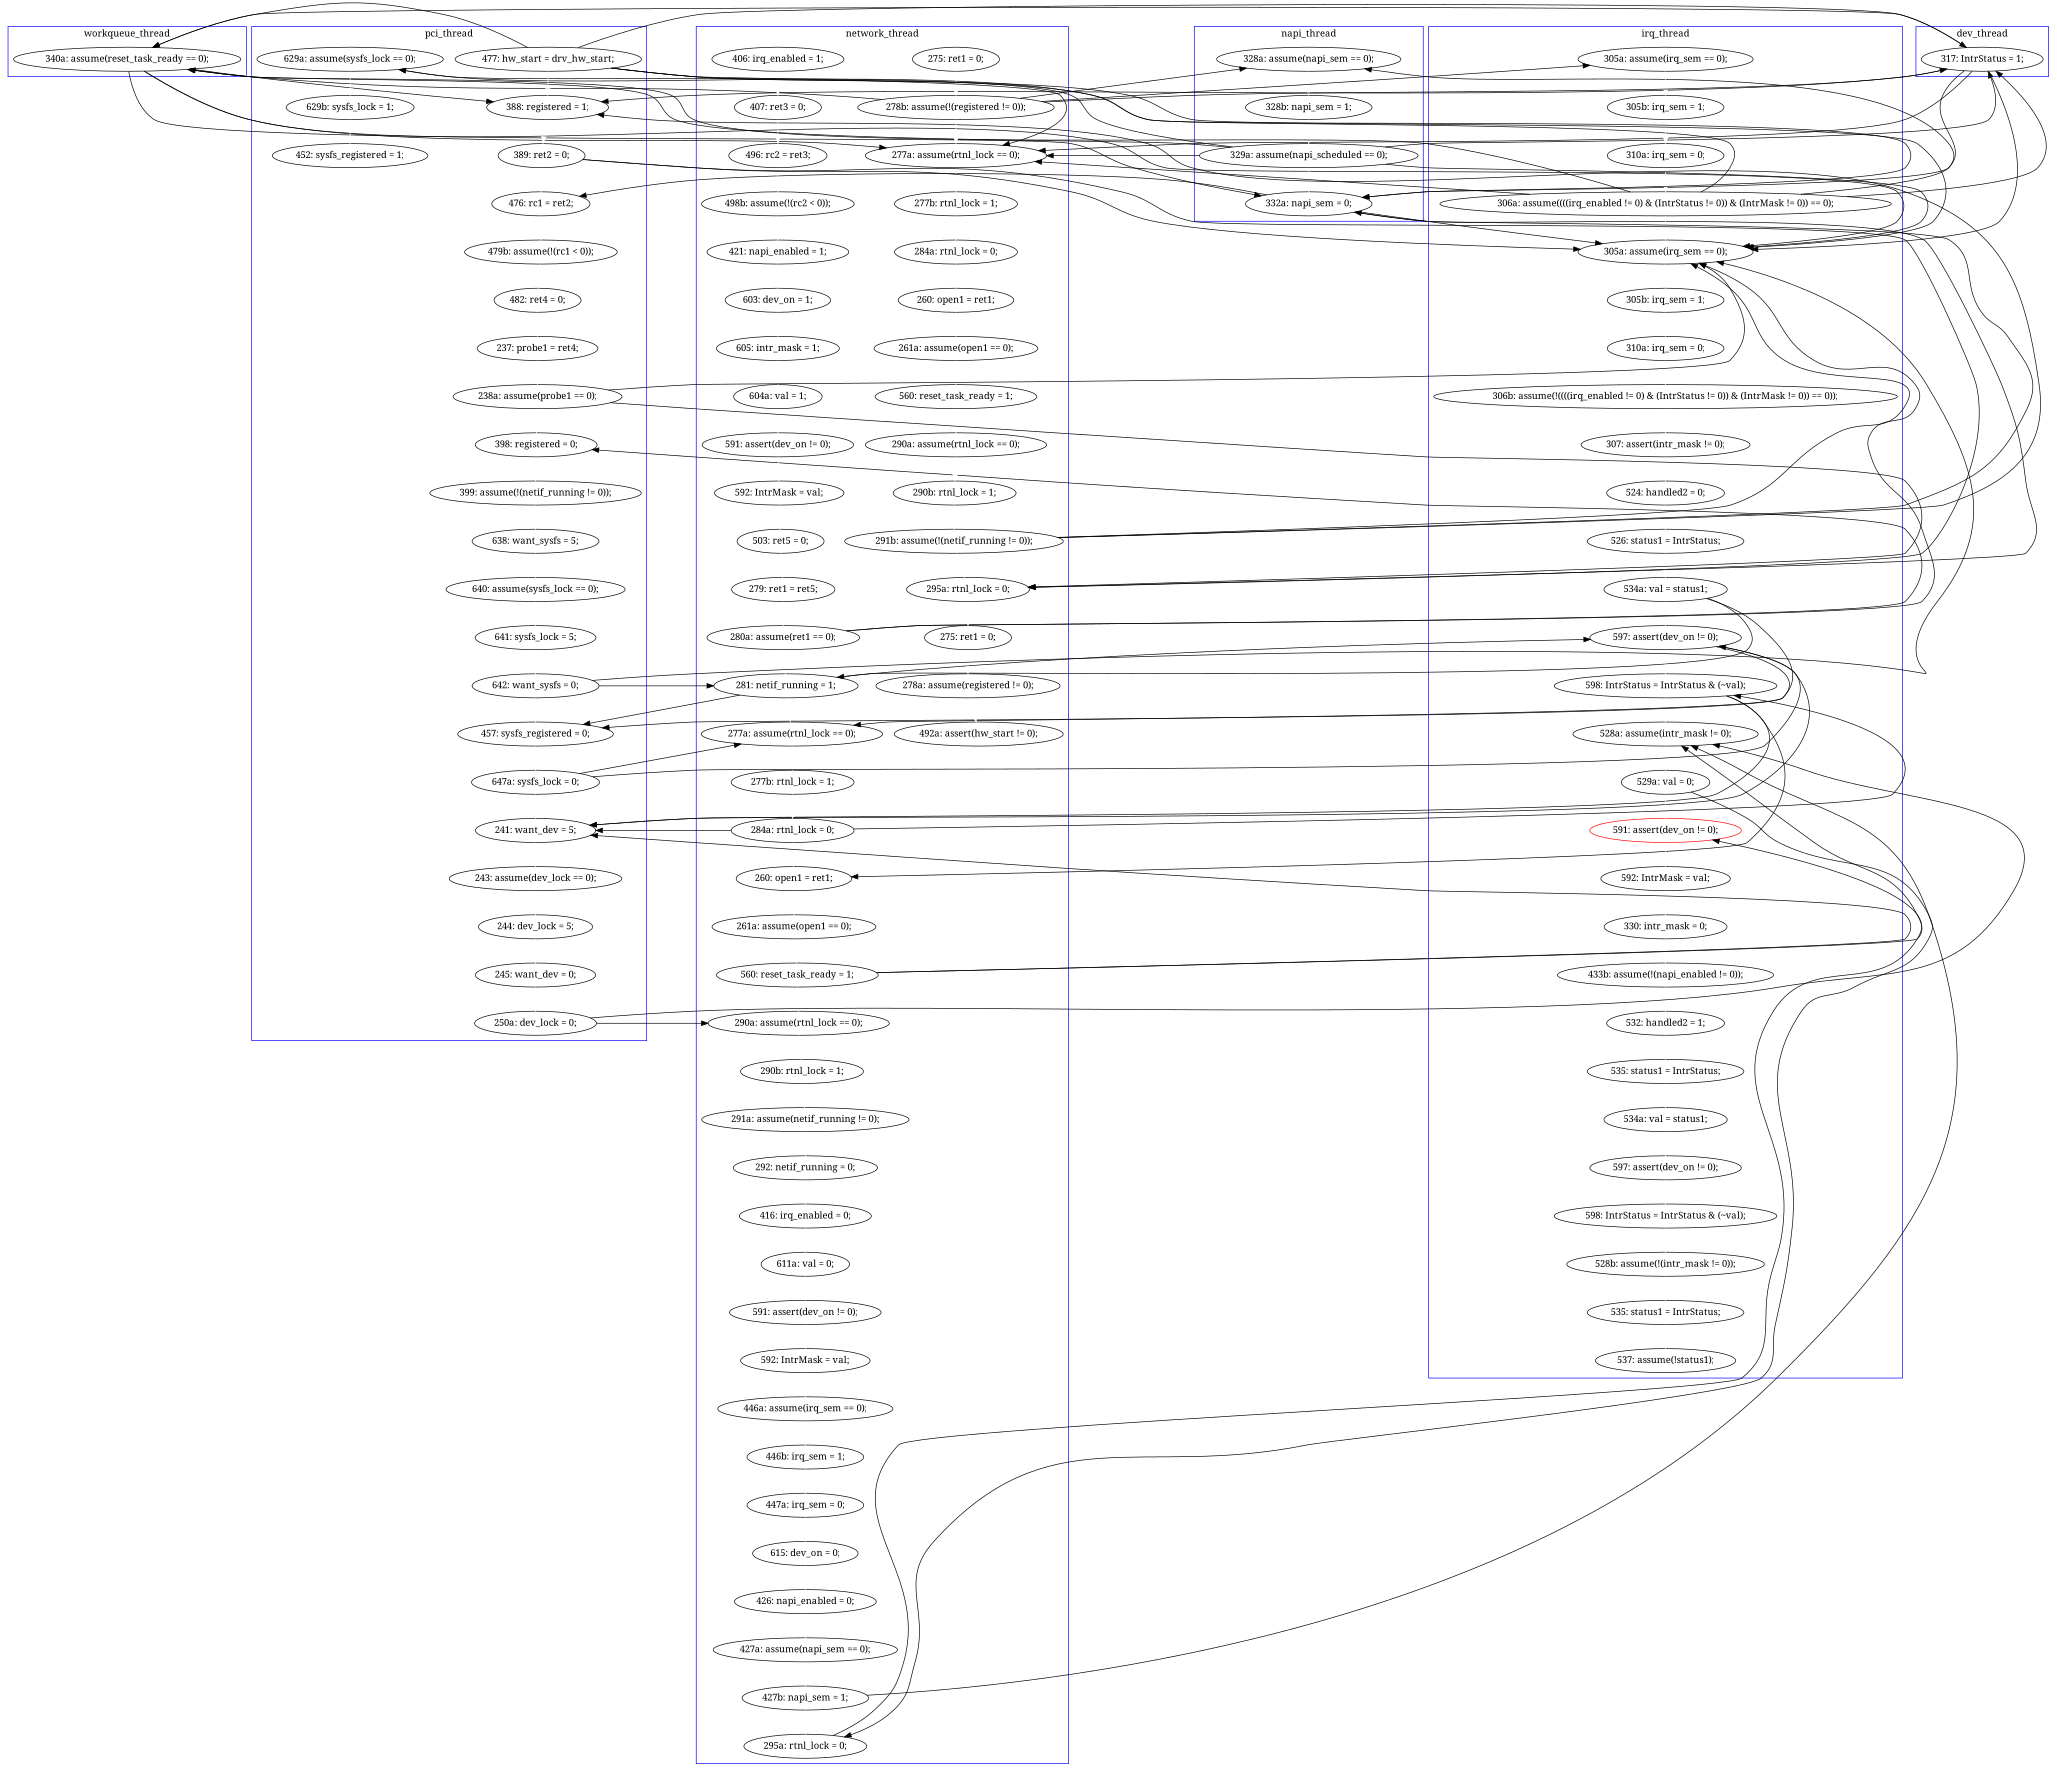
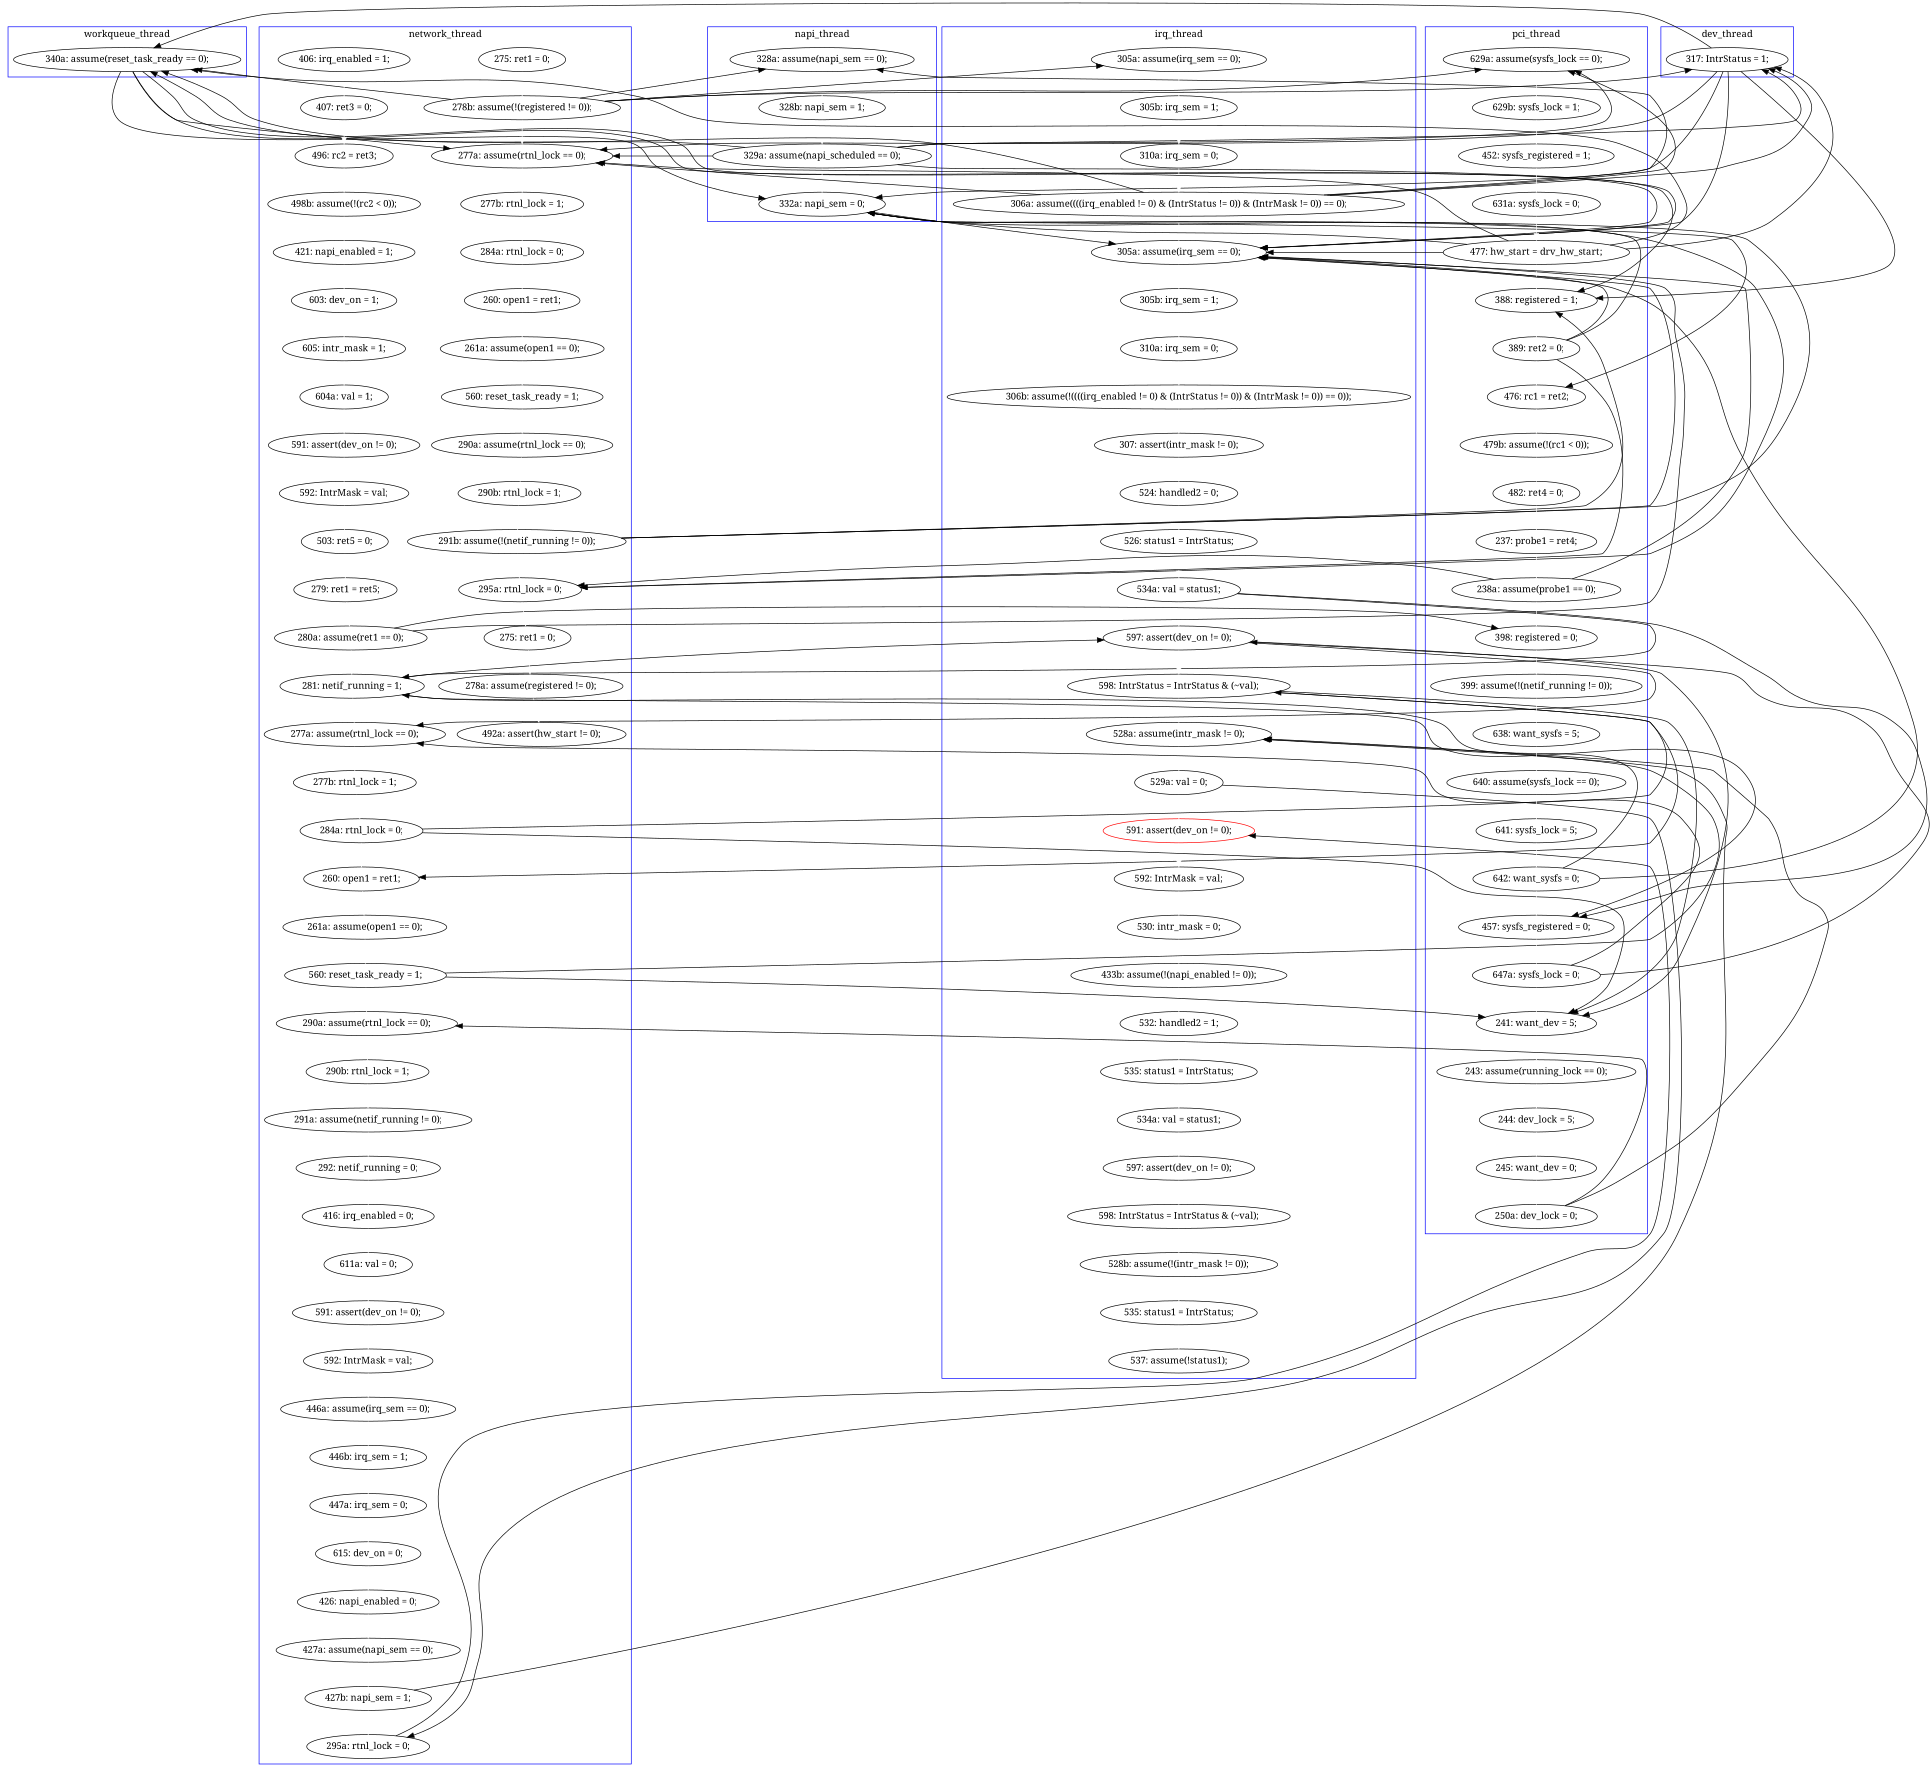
edge "278b: assume(!(registered != 0));" -> "629a: assume(sysfs_lock == 0);": added
node "631a: sysfs_lock = 0;": added
edge "389: ret2 = 0;" -> "332a: napi_sem = 0;": added
node "243: assume(dev_lock == 0);": label "243: assume(dev_lock == 0);" -> "243: assume(running_lock == 0);"
node "330: intr_mask = 0;": label "330: intr_mask = 0;" -> "530: intr_mask = 0;"
